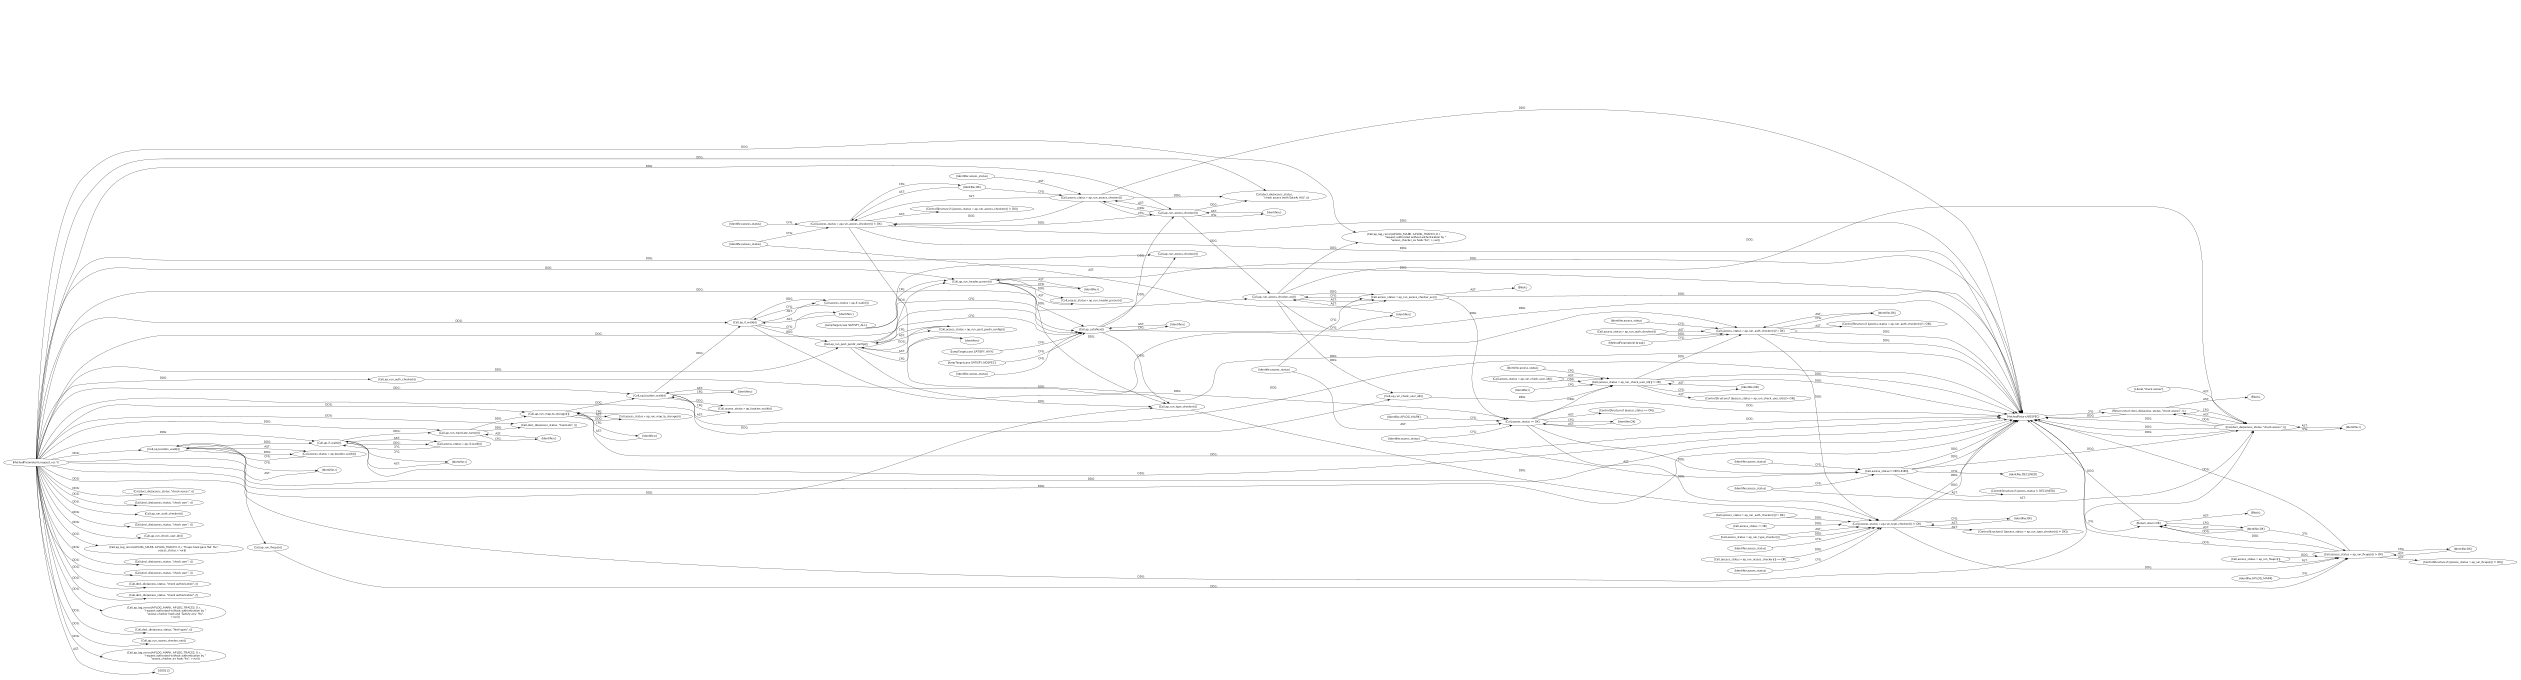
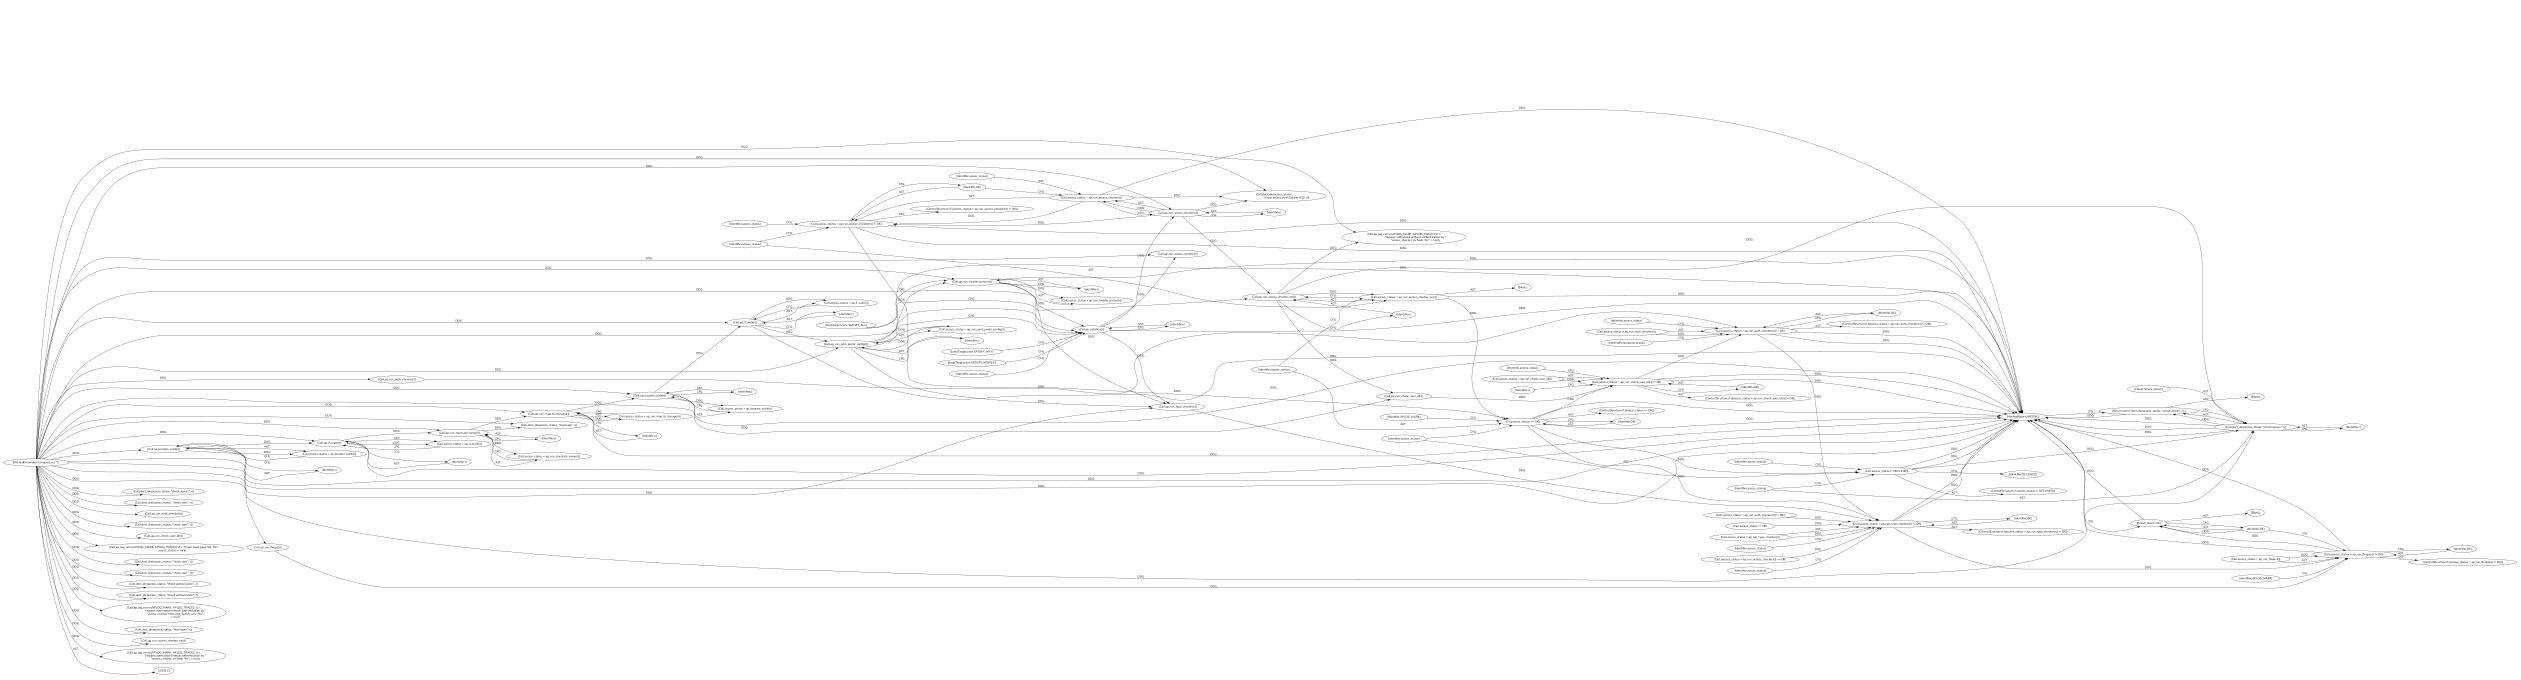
edge "(Call,access_status = ap_run_post_perdir_config(r))" -> "(Call,ap_run_post_perdir_config(r))": label "CFG: " -> "DDG: "
node "(Call,access_status = ap_run_translate_name(r))": added
